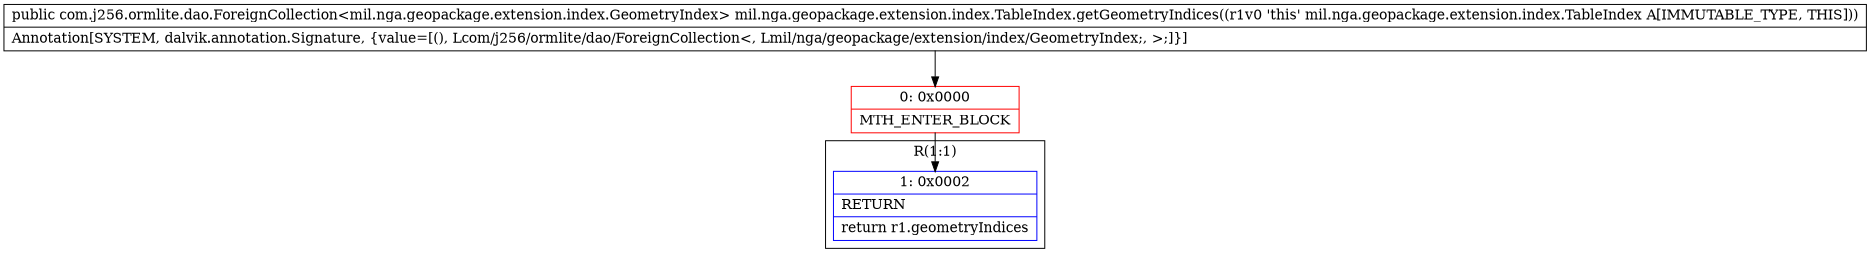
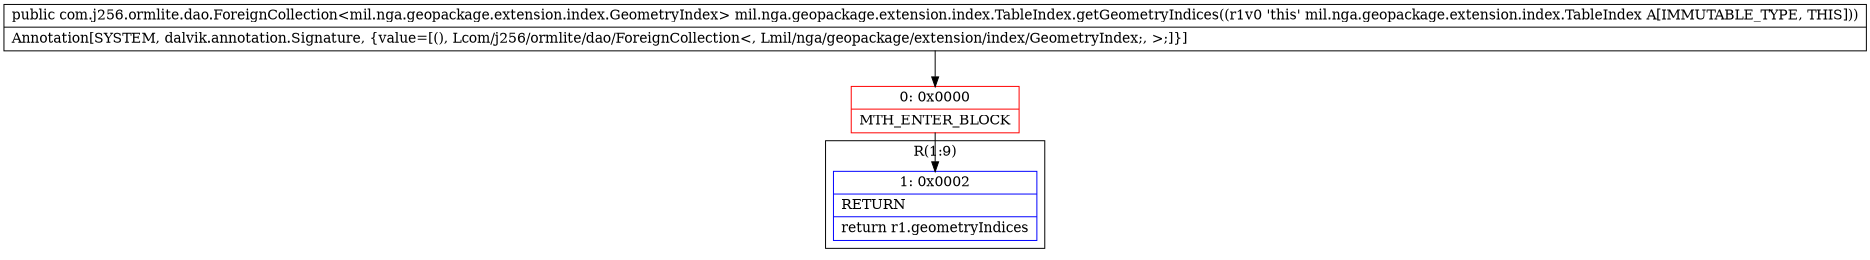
cluster "R(1:1)": label "R(1:1)" -> "R(1:9)"
